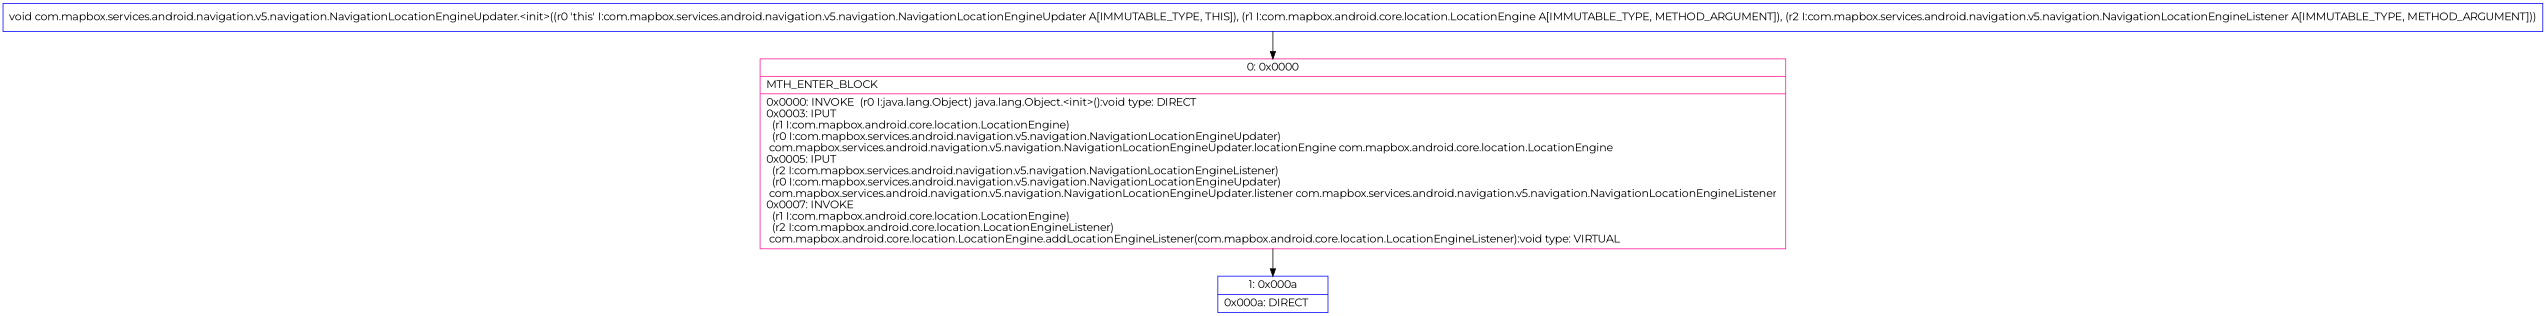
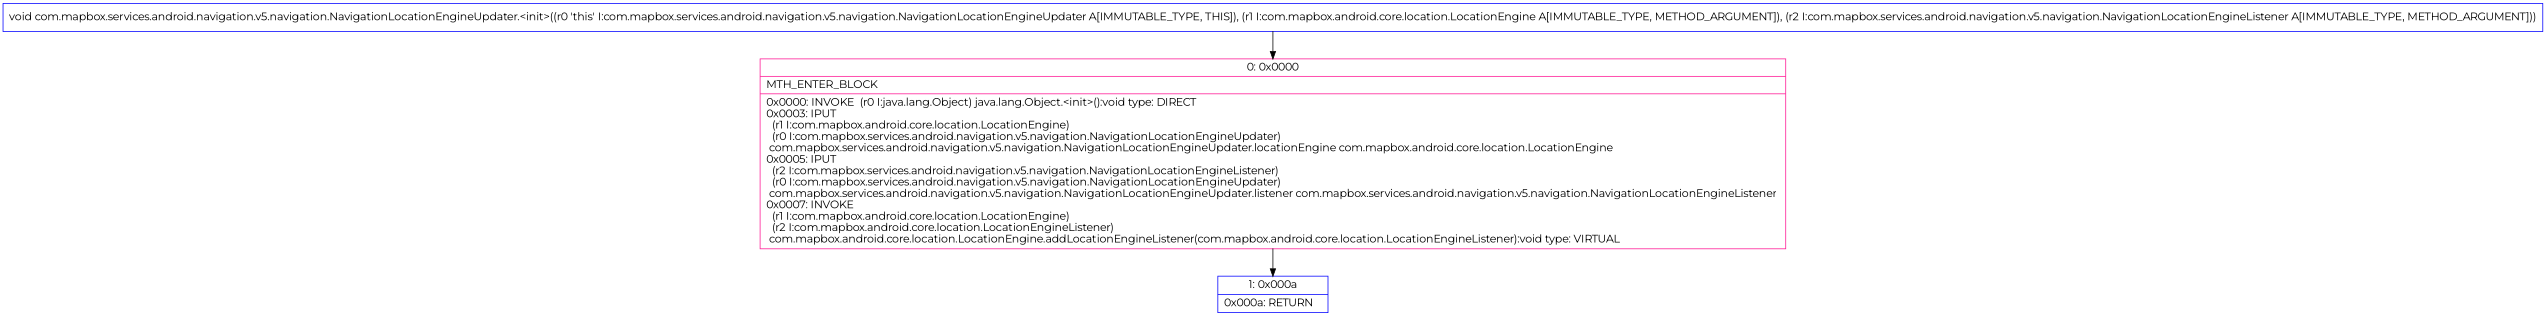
node "1: 0x000a": text "0x000a: DIRECT" -> "0x000a: RETURN"
